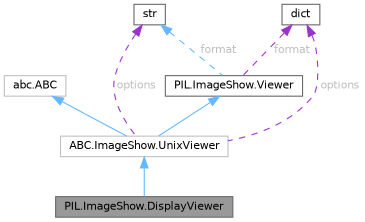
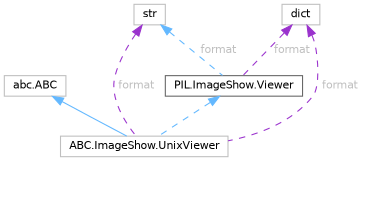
node "str": color gray40 -> grey75
node "dict": color gray40 -> grey75
edge "ABC.ImageShow.UnixViewer" -> "str": label " options" -> " format"
edge "ABC.ImageShow.UnixViewer" -> "dict": label " options" -> " format"
edge "ABC.ImageShow.UnixViewer" -> "PIL.ImageShow.Viewer": style solid -> dashed
node "PIL.ImageShow.DisplayViewer": removed
